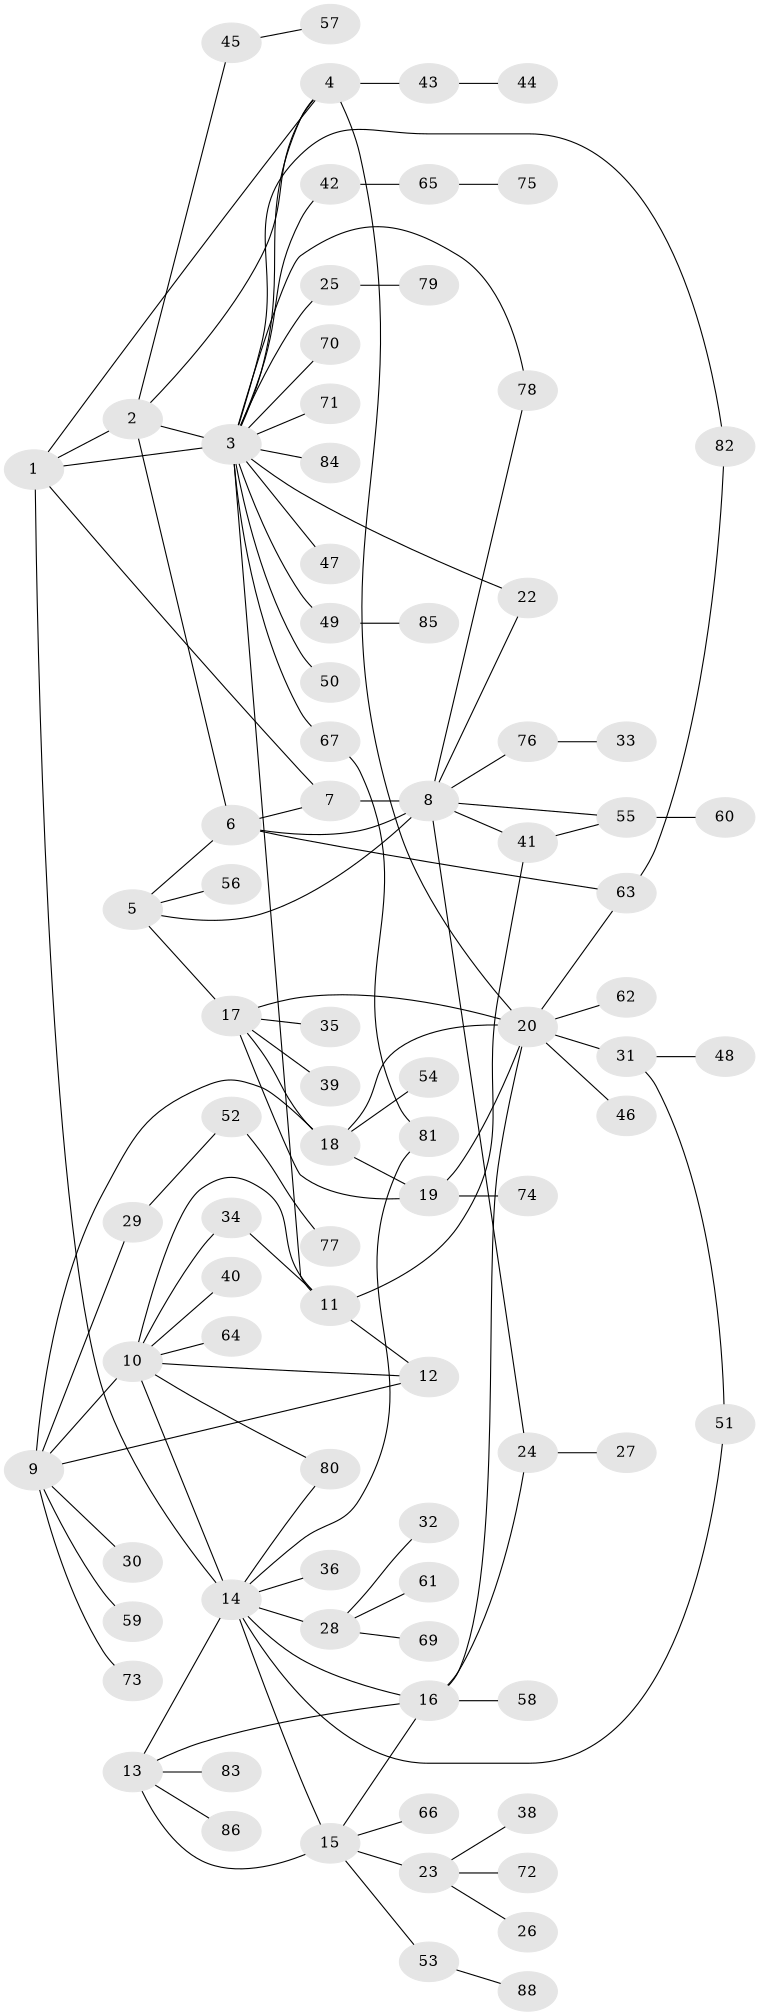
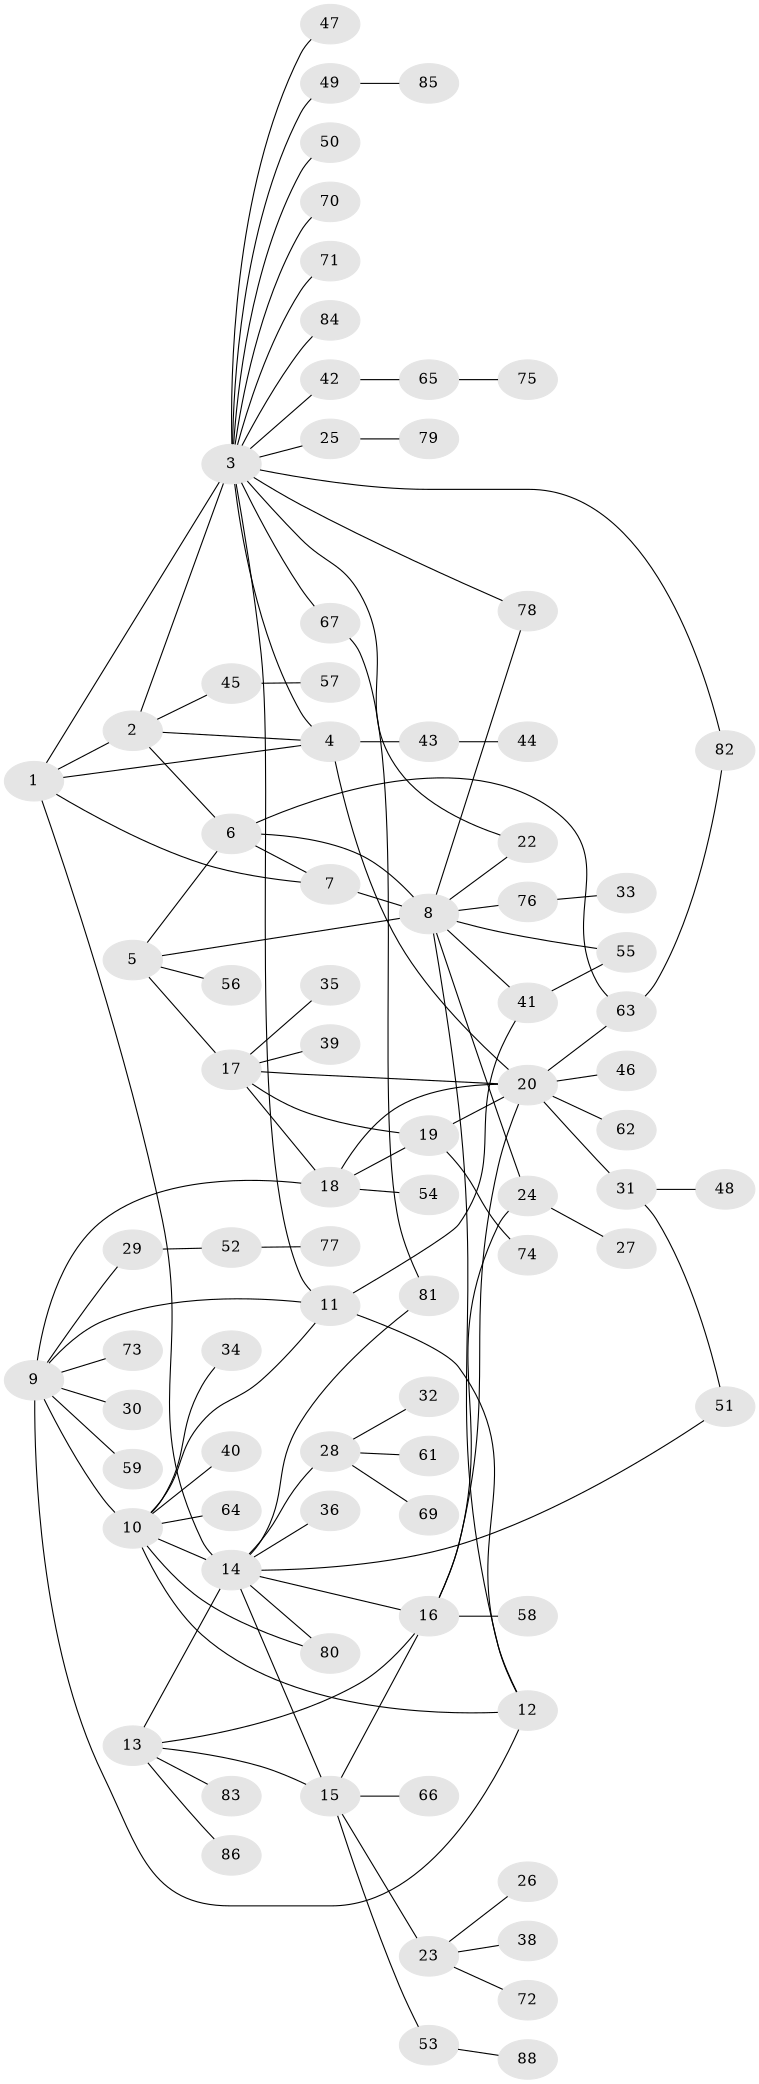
node "60": removed
edge "34" -- "11": now "9" -- "11"
edge "8" -- "12": added
